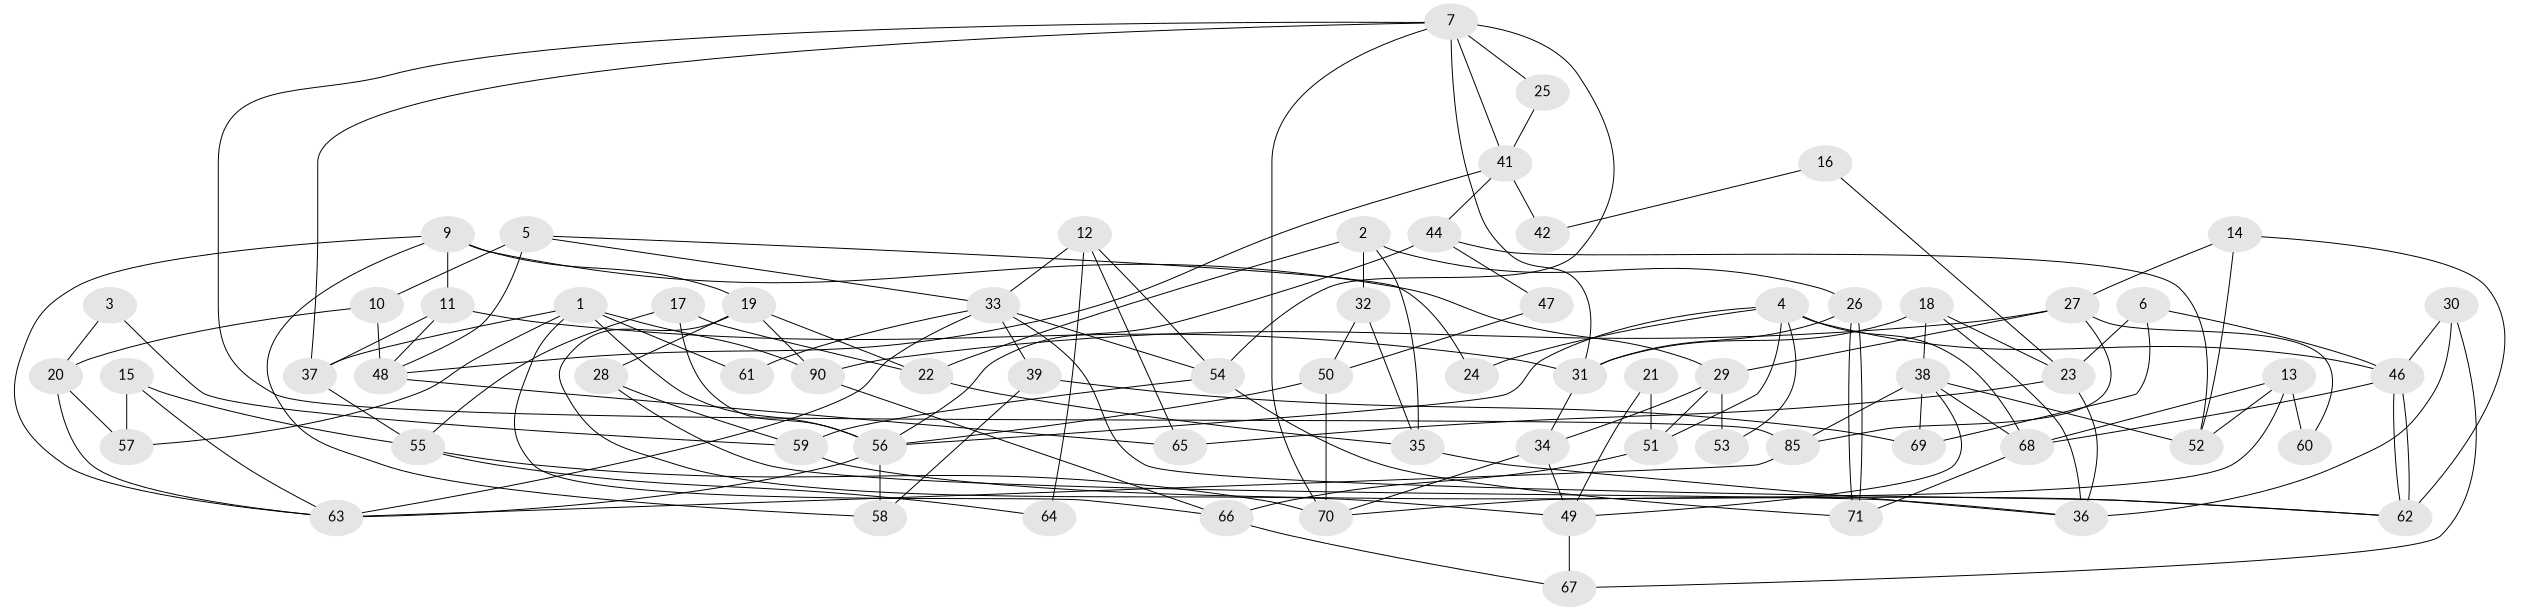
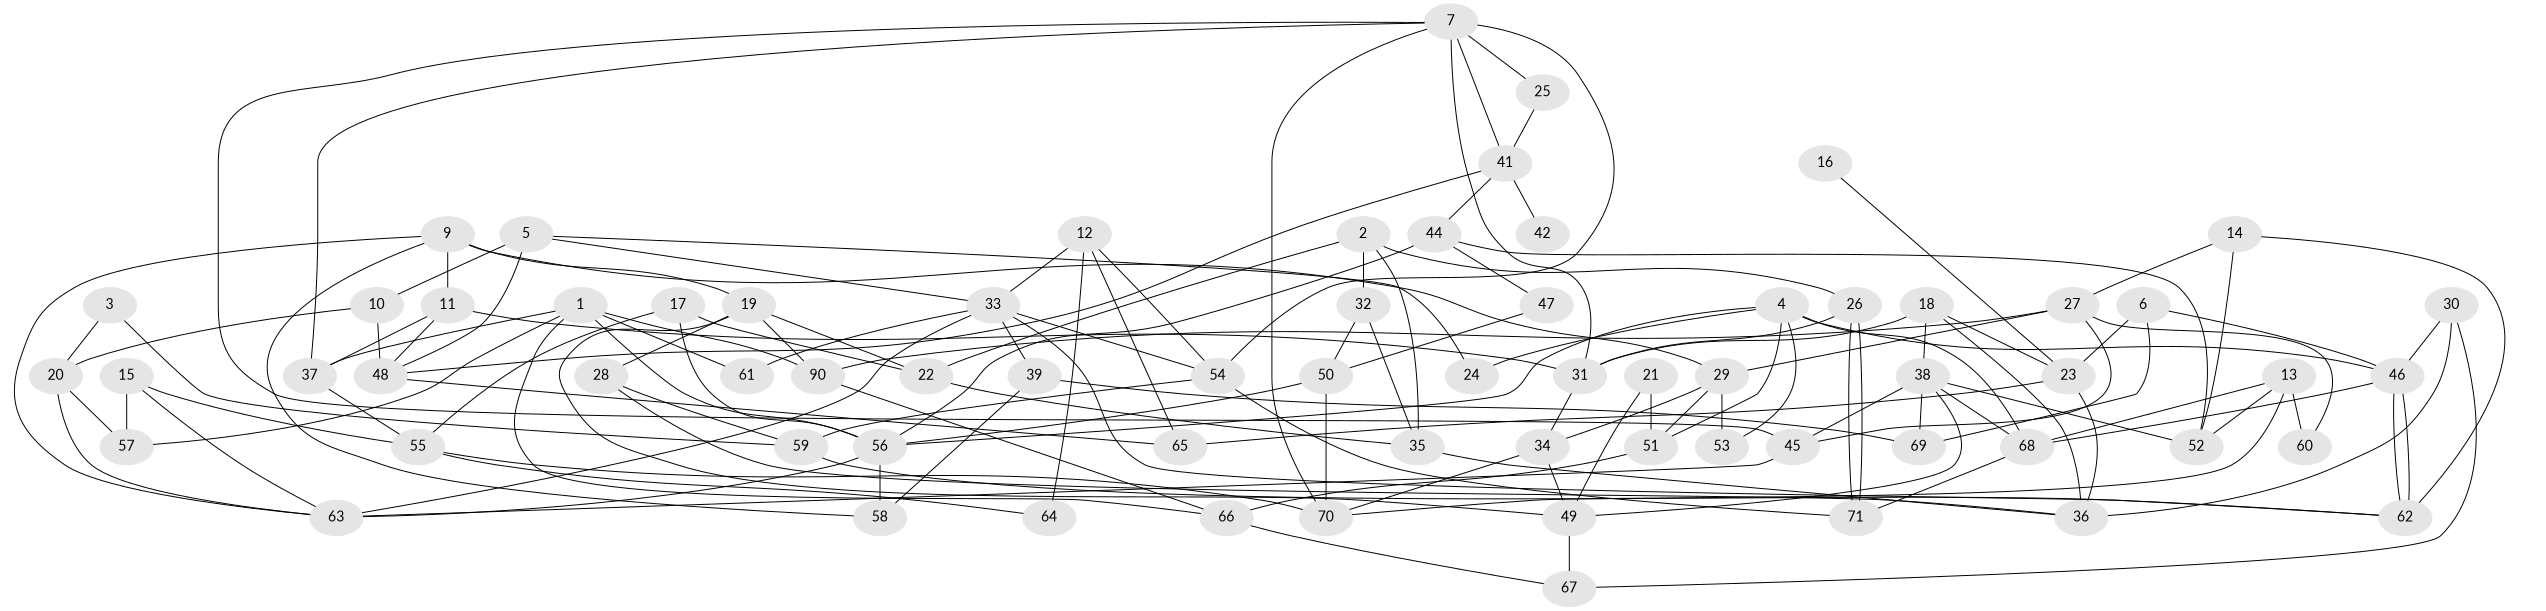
edge "16" -- "42": removed
node "85": label "85" -> "45"
